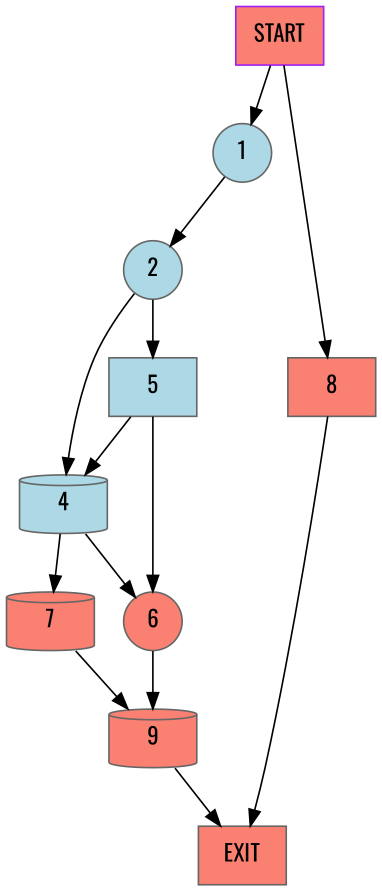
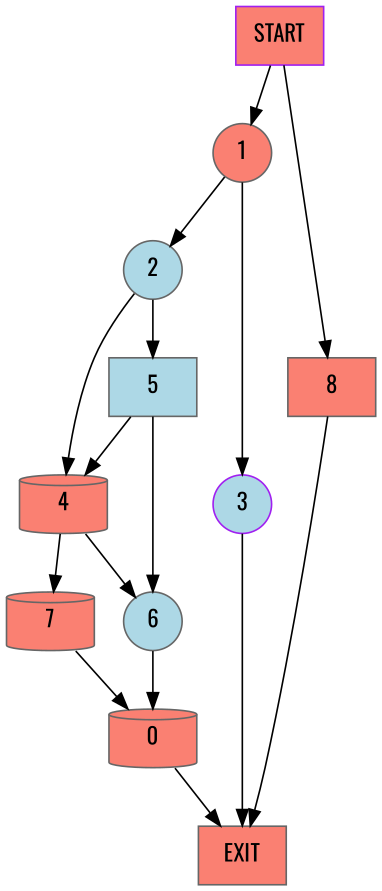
node "1": fillcolor lightblue -> salmon
node "4": fillcolor lightblue -> salmon
node "3": added
node "6": fillcolor salmon -> lightblue
node "9": label "9" -> "0"
